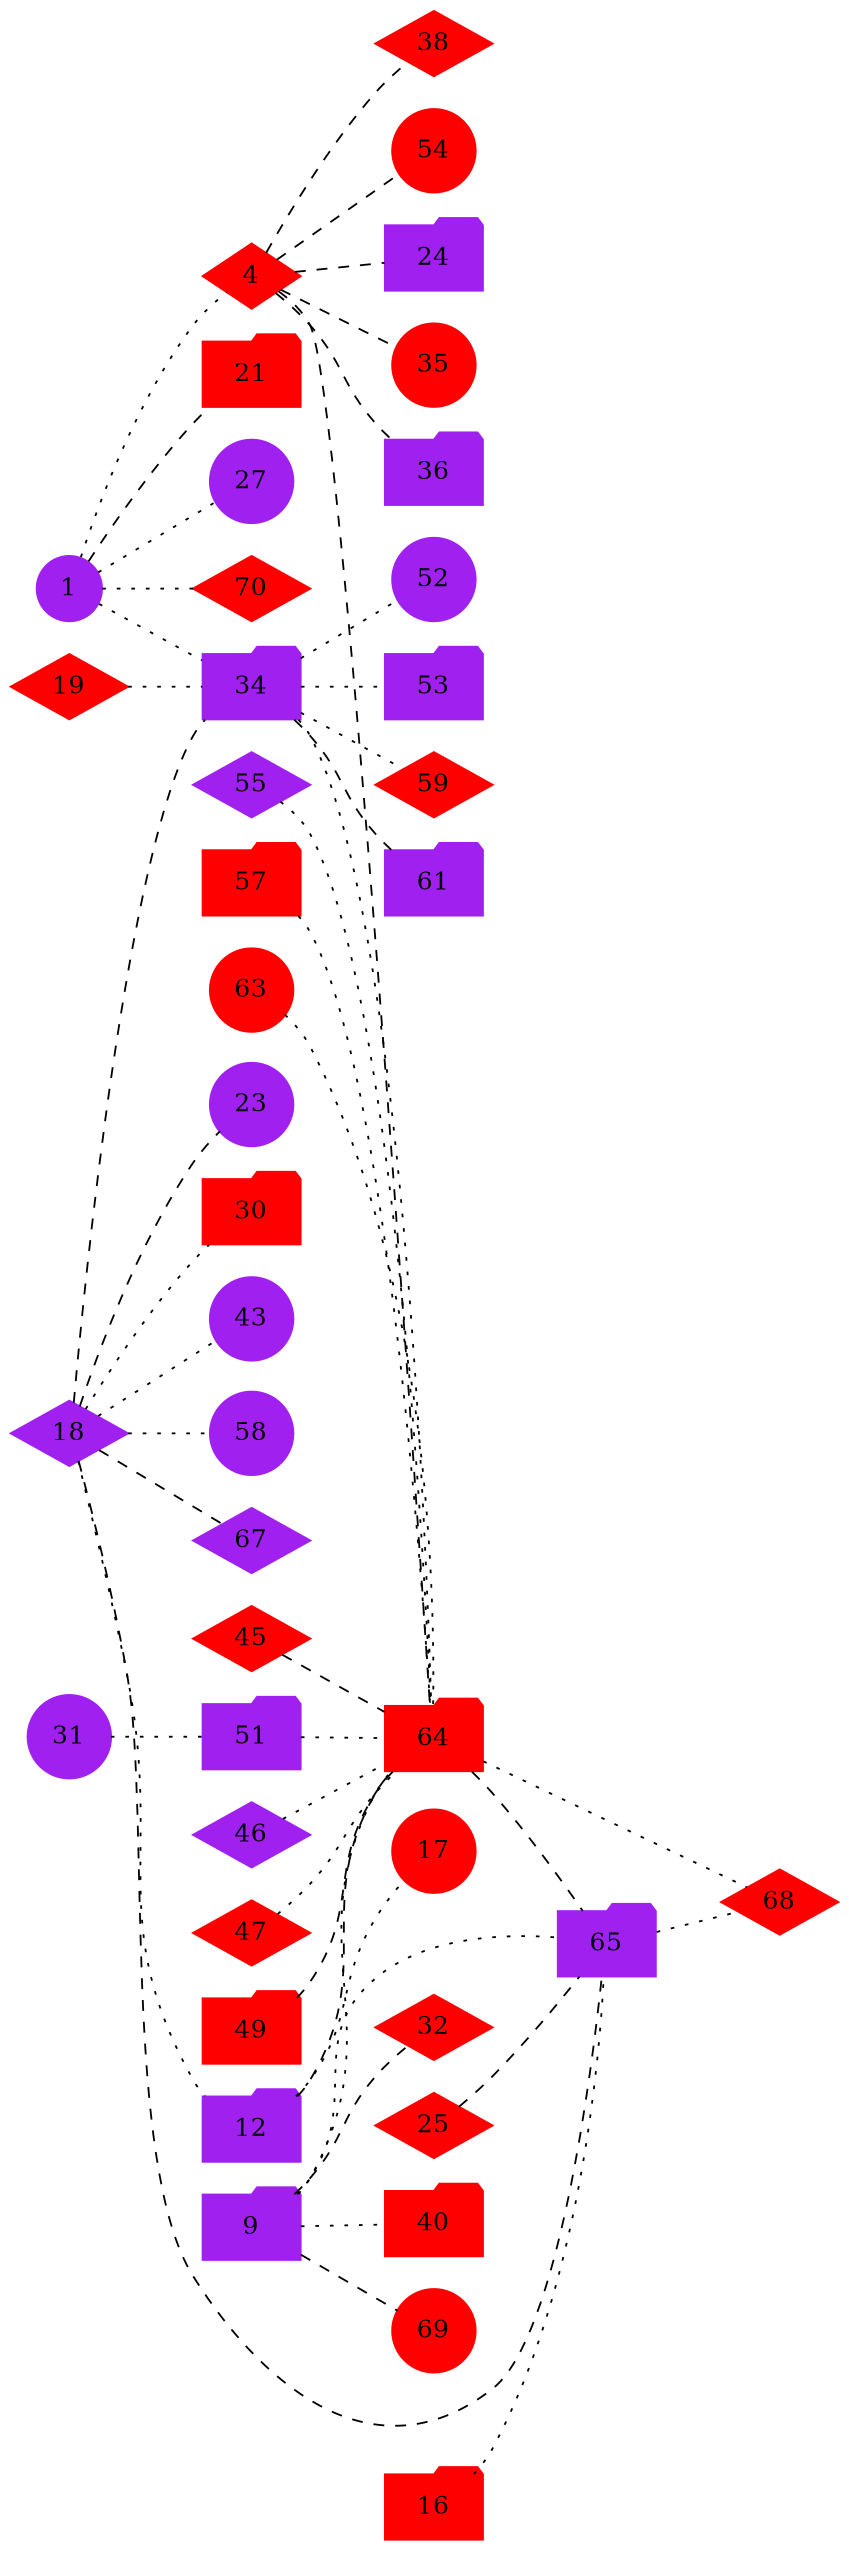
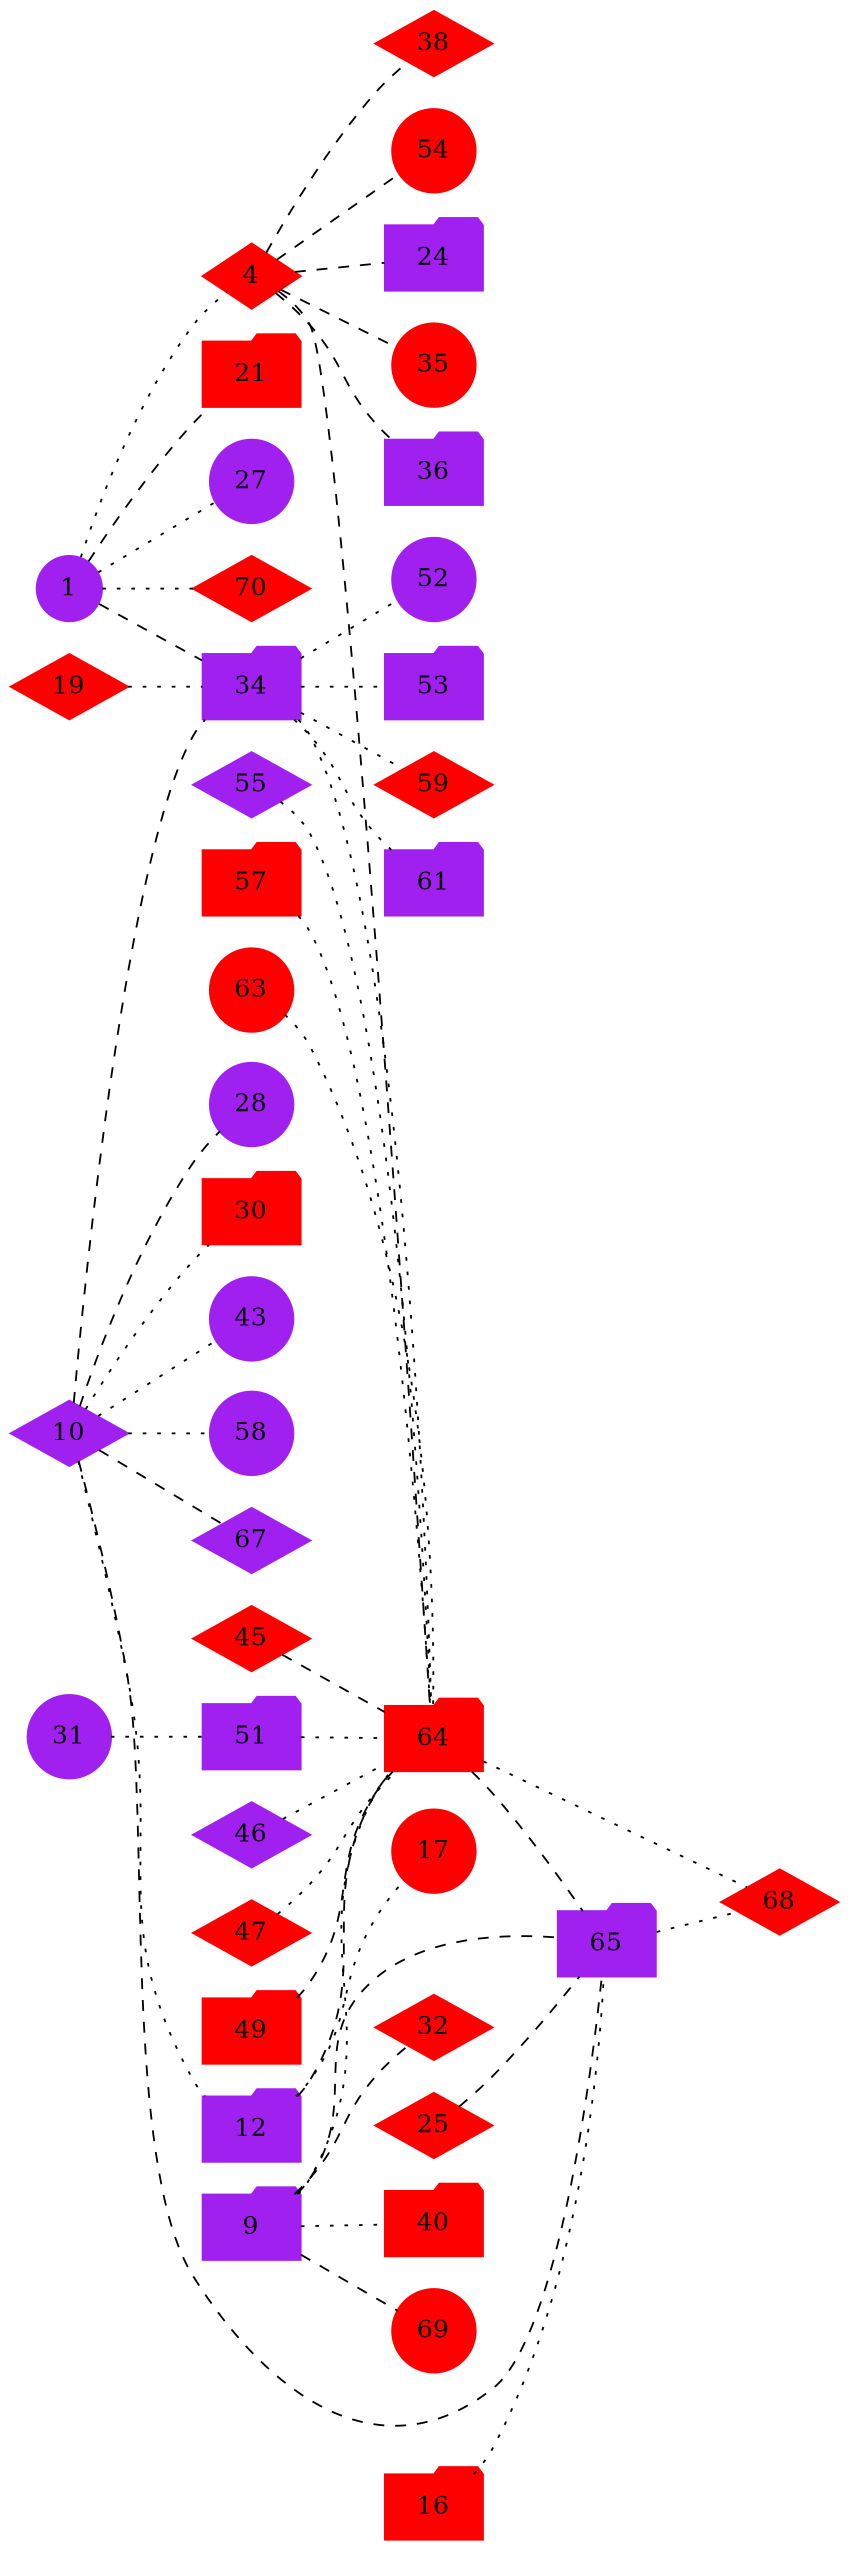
edge "1" -- "34": style dotted -> dashed
edge "34" -- "61": style dashed -> dotted
node "23": label "23" -> "28"
node "18": label "18" -> "10"
edge "65" -- "9": style dotted -> dashed
